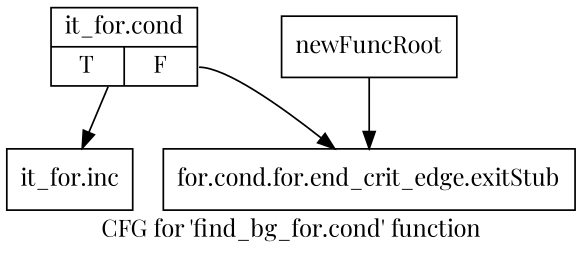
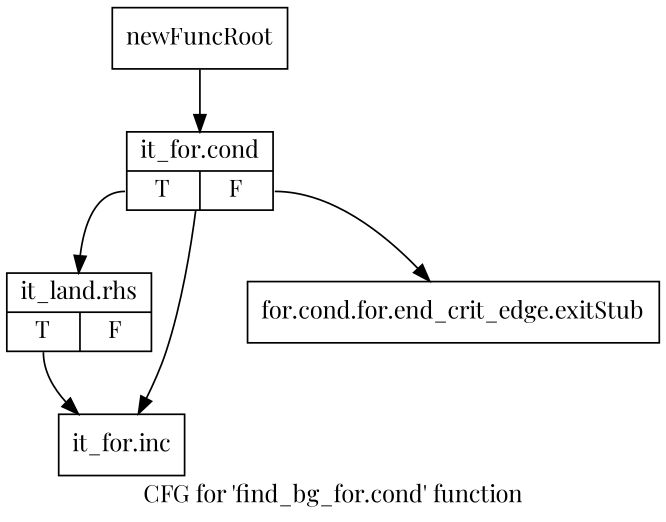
edge "newFuncRoot" -> "for.cond.for.end_crit_edge.exitStub": now "newFuncRoot" -> "it_for.cond"
node "it_land.rhs": added
